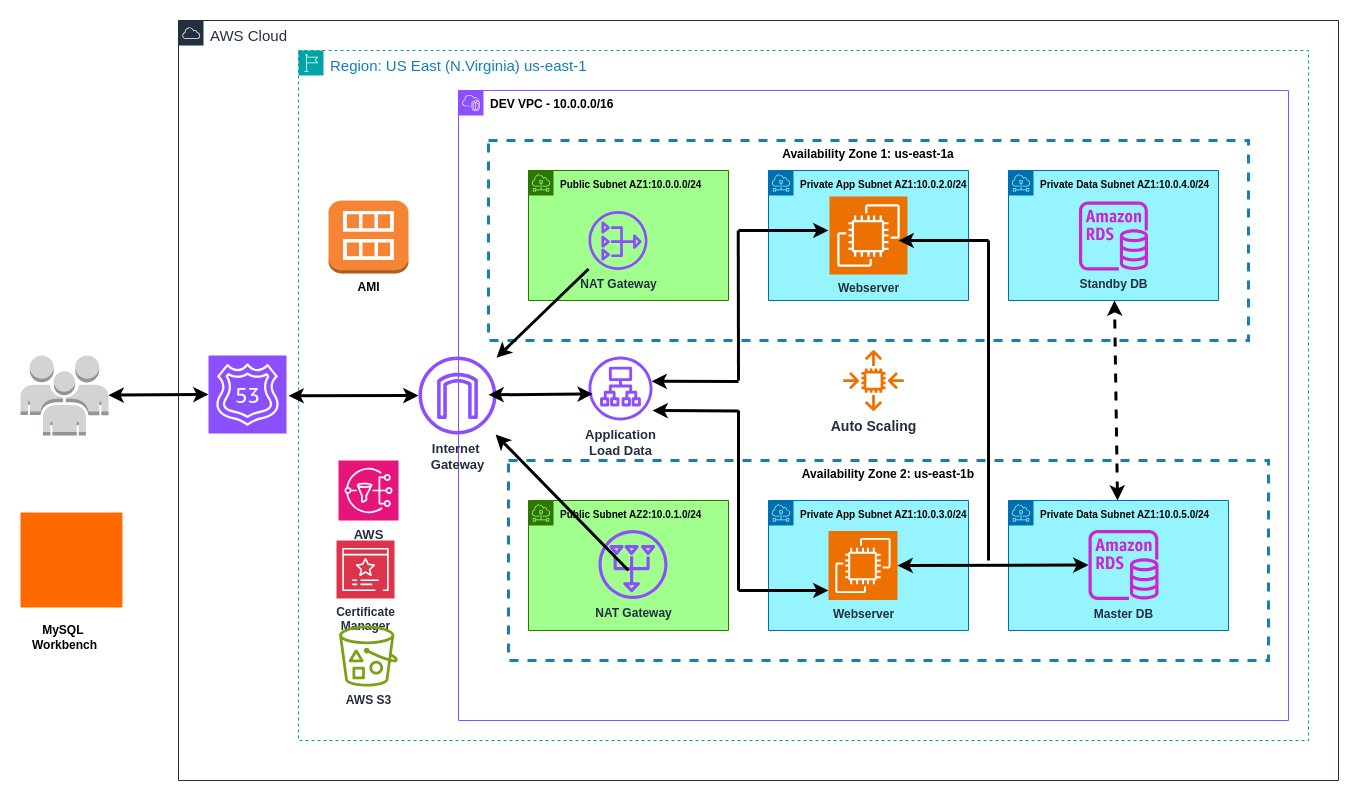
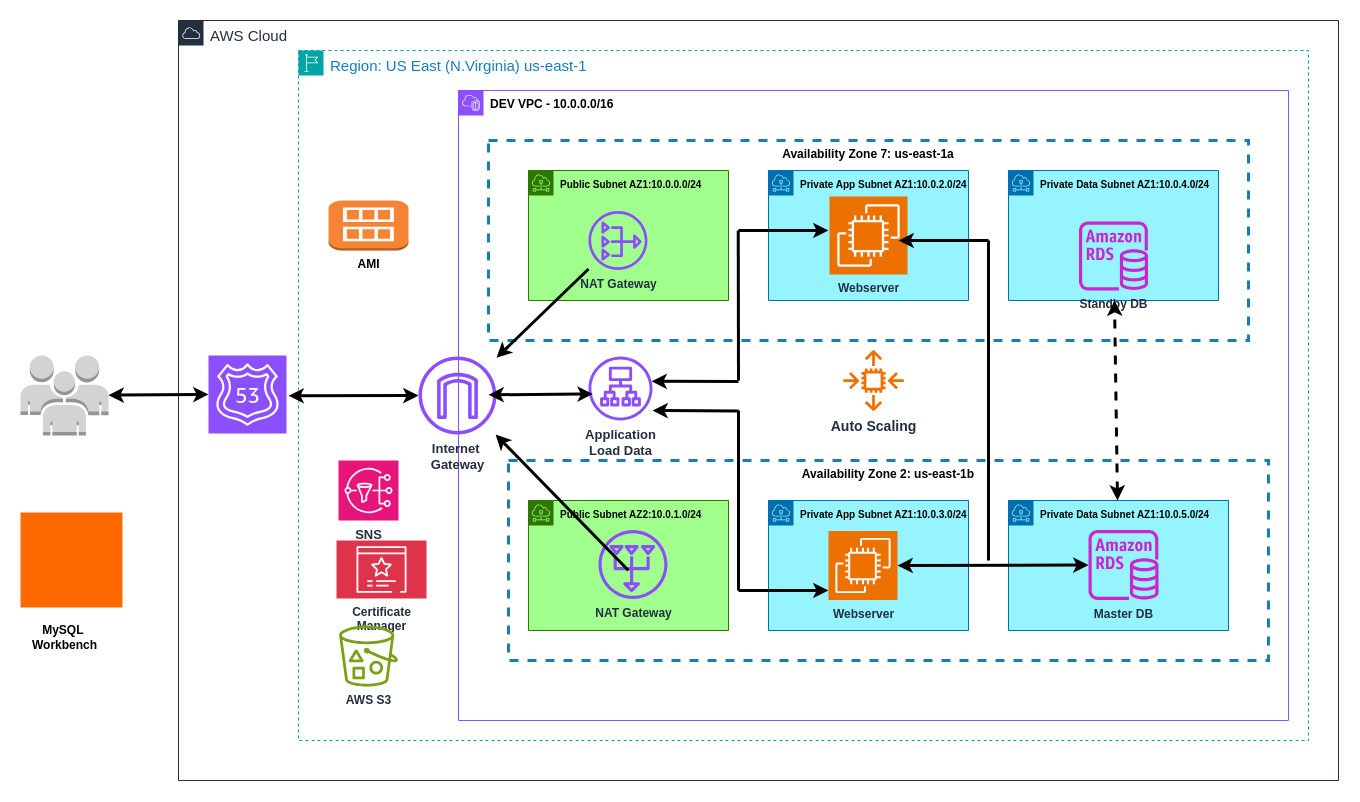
node "Availability Zone 1: us-east-1a": label "Availability Zone 1: us-east-1a" -> "Availability Zone 7: us-east-1a"
node "Standby DB": moved (1114, 236) -> (1114, 256)
node "AMI": size 80x73 -> 80x50
node "AWS": label "AWS" -> "SNS"
node "Certificate Manager": size 58x58 -> 90x58
